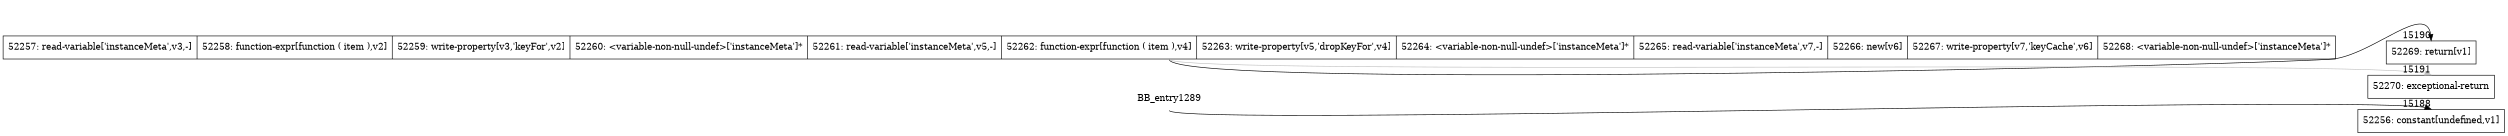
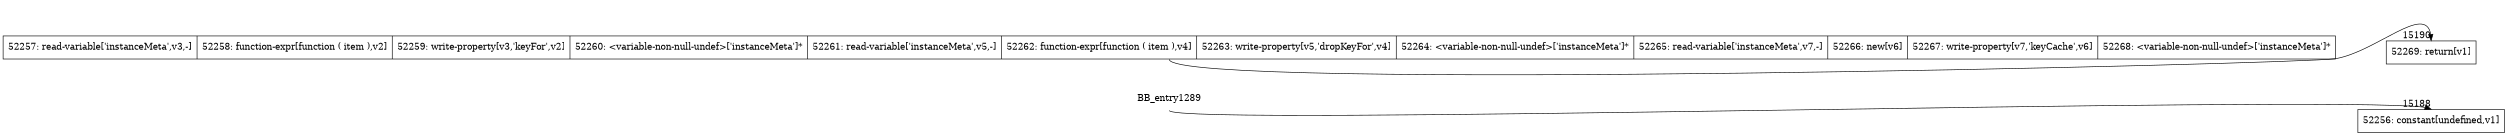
node "52270: exceptional-return": removed
